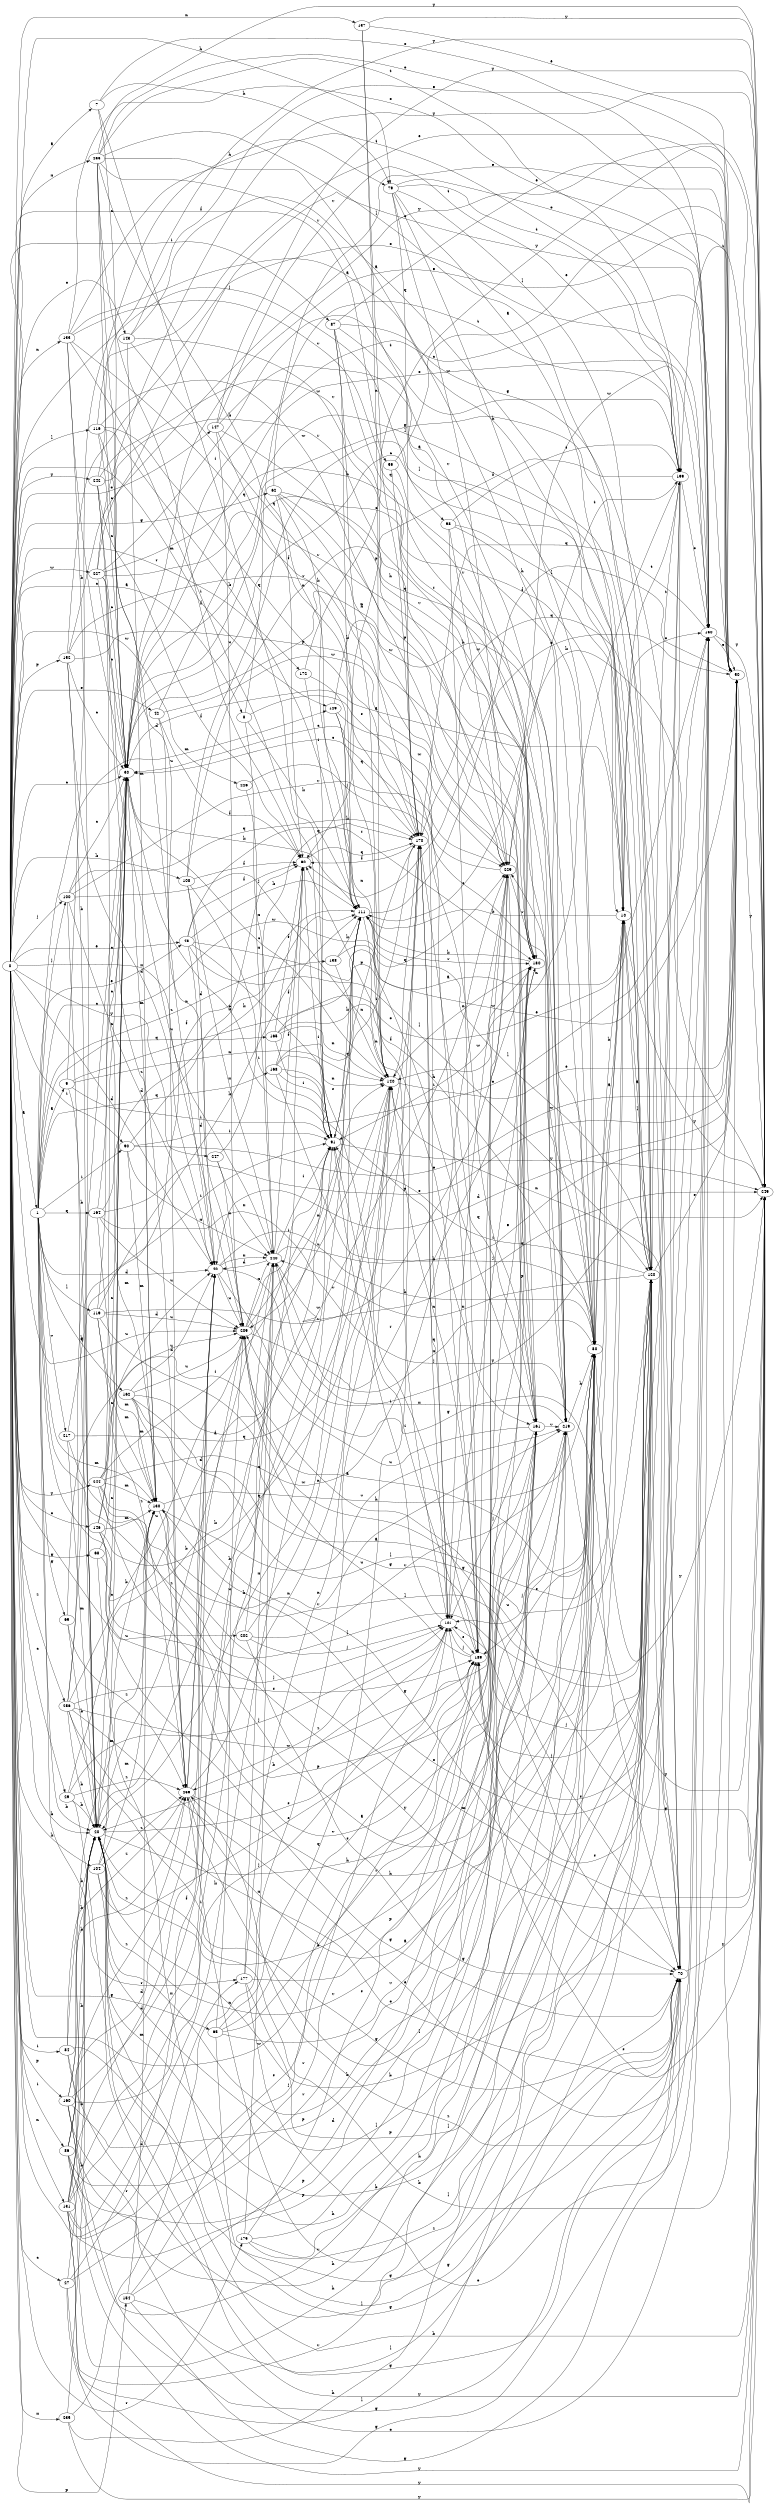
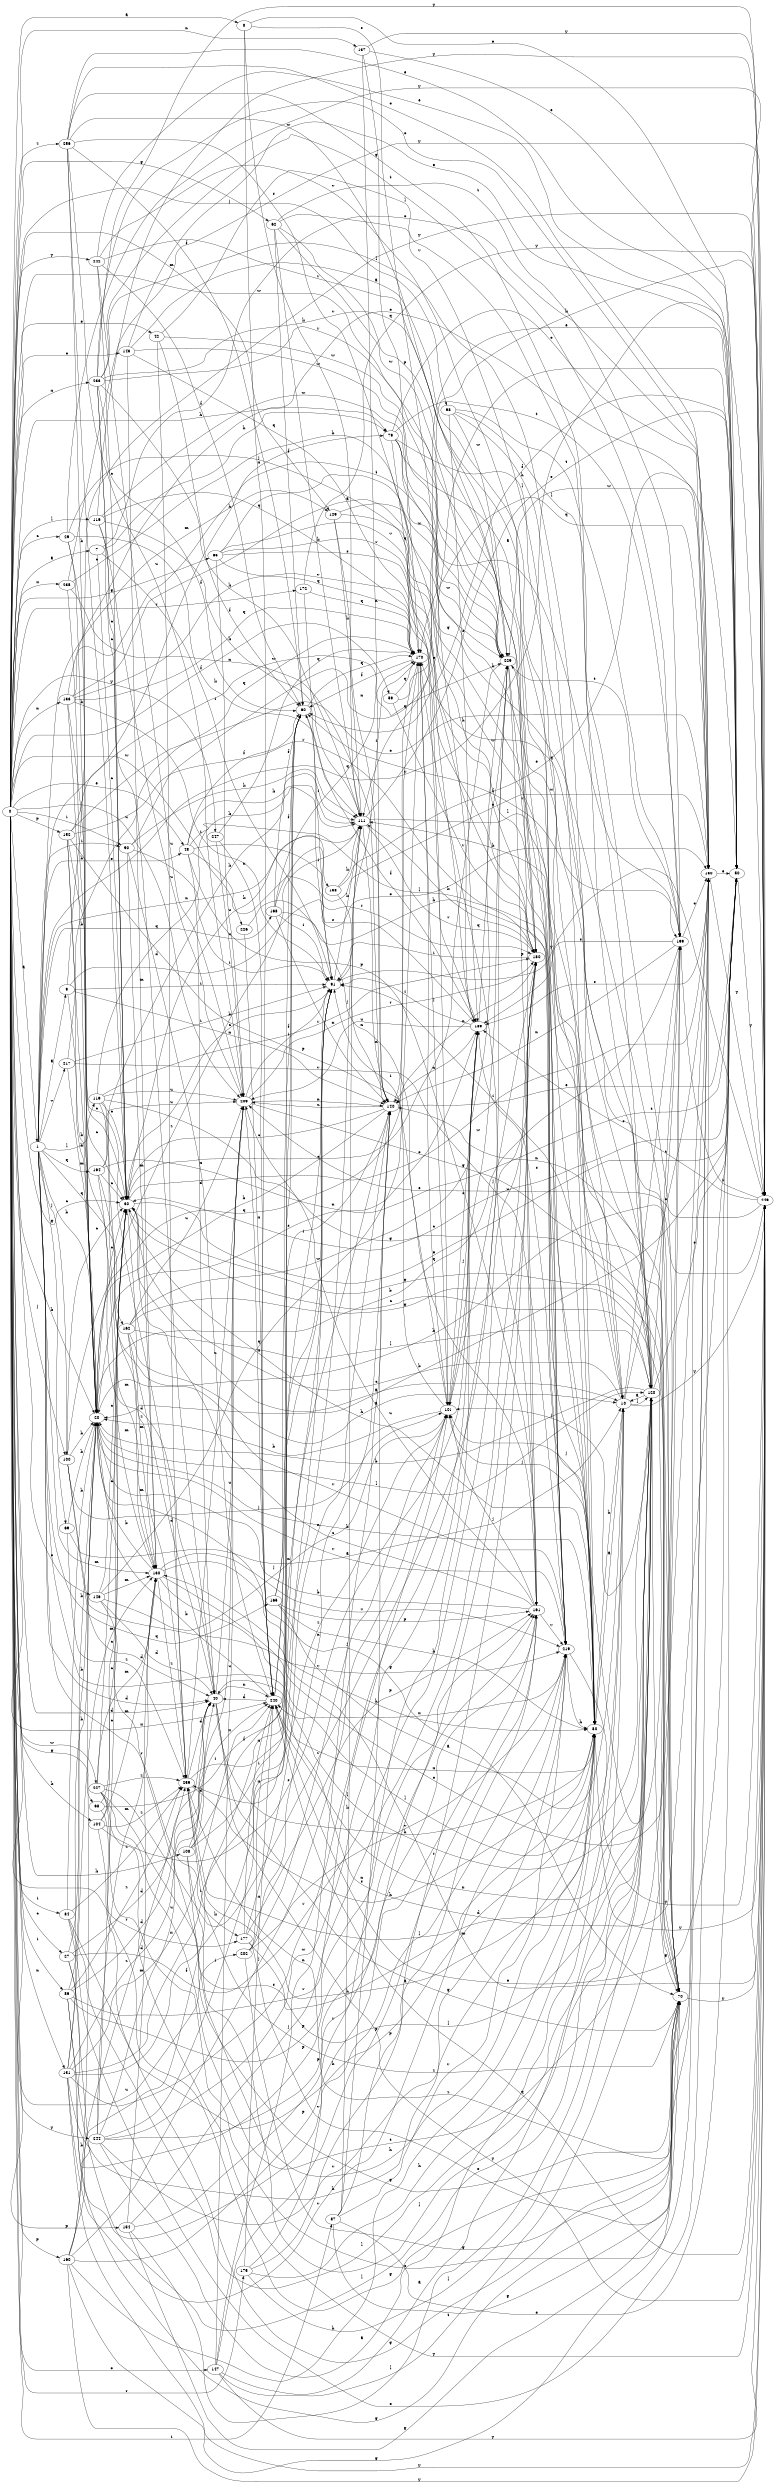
edge "20" -> "80": removed, label "h"
edge "154" -> "180": label "d" -> "r"
